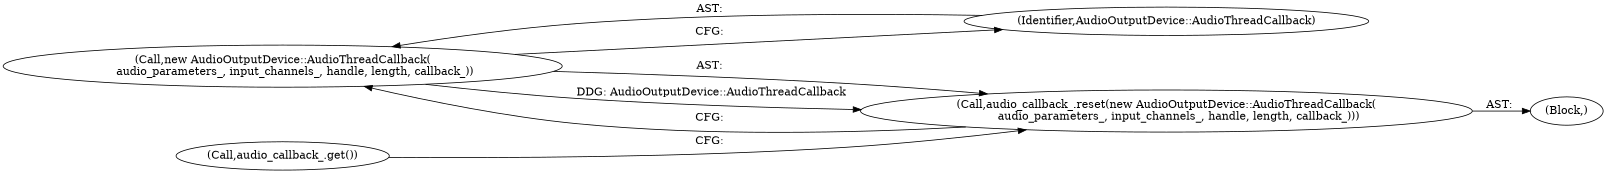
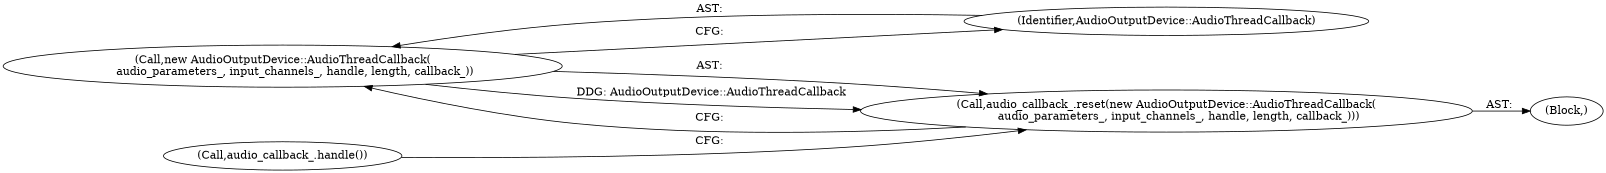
node "(Call,audio_callback_.get())": label "(Call,audio_callback_.get())" -> "(Call,audio_callback_.handle())"
